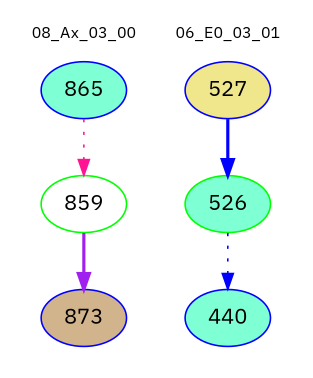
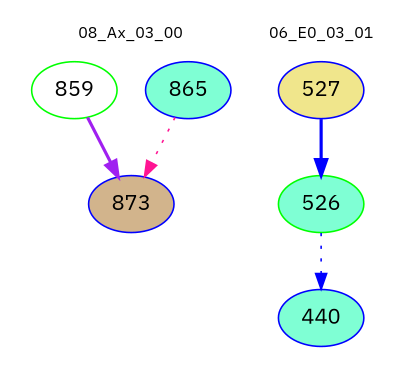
edge "865" -> "859": now "865" -> "873"
